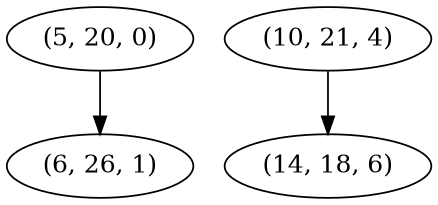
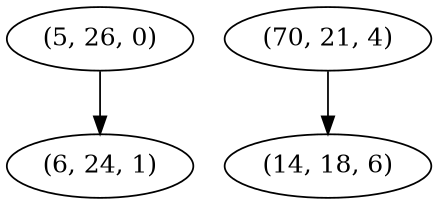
node "(5, 20, 0)": label "(5, 20, 0)" -> "(5, 26, 0)"
node "(10, 21, 4)": label "(10, 21, 4)" -> "(70, 21, 4)"
node "(6, 26, 1)": label "(6, 26, 1)" -> "(6, 24, 1)"
